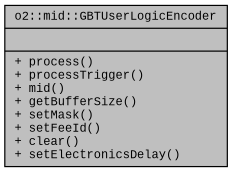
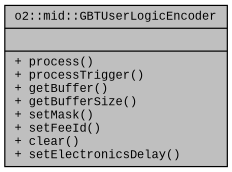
node "o2::mid::GBTUserLogicEncoder": text "+ mid()" -> "+ getBuffer()"
